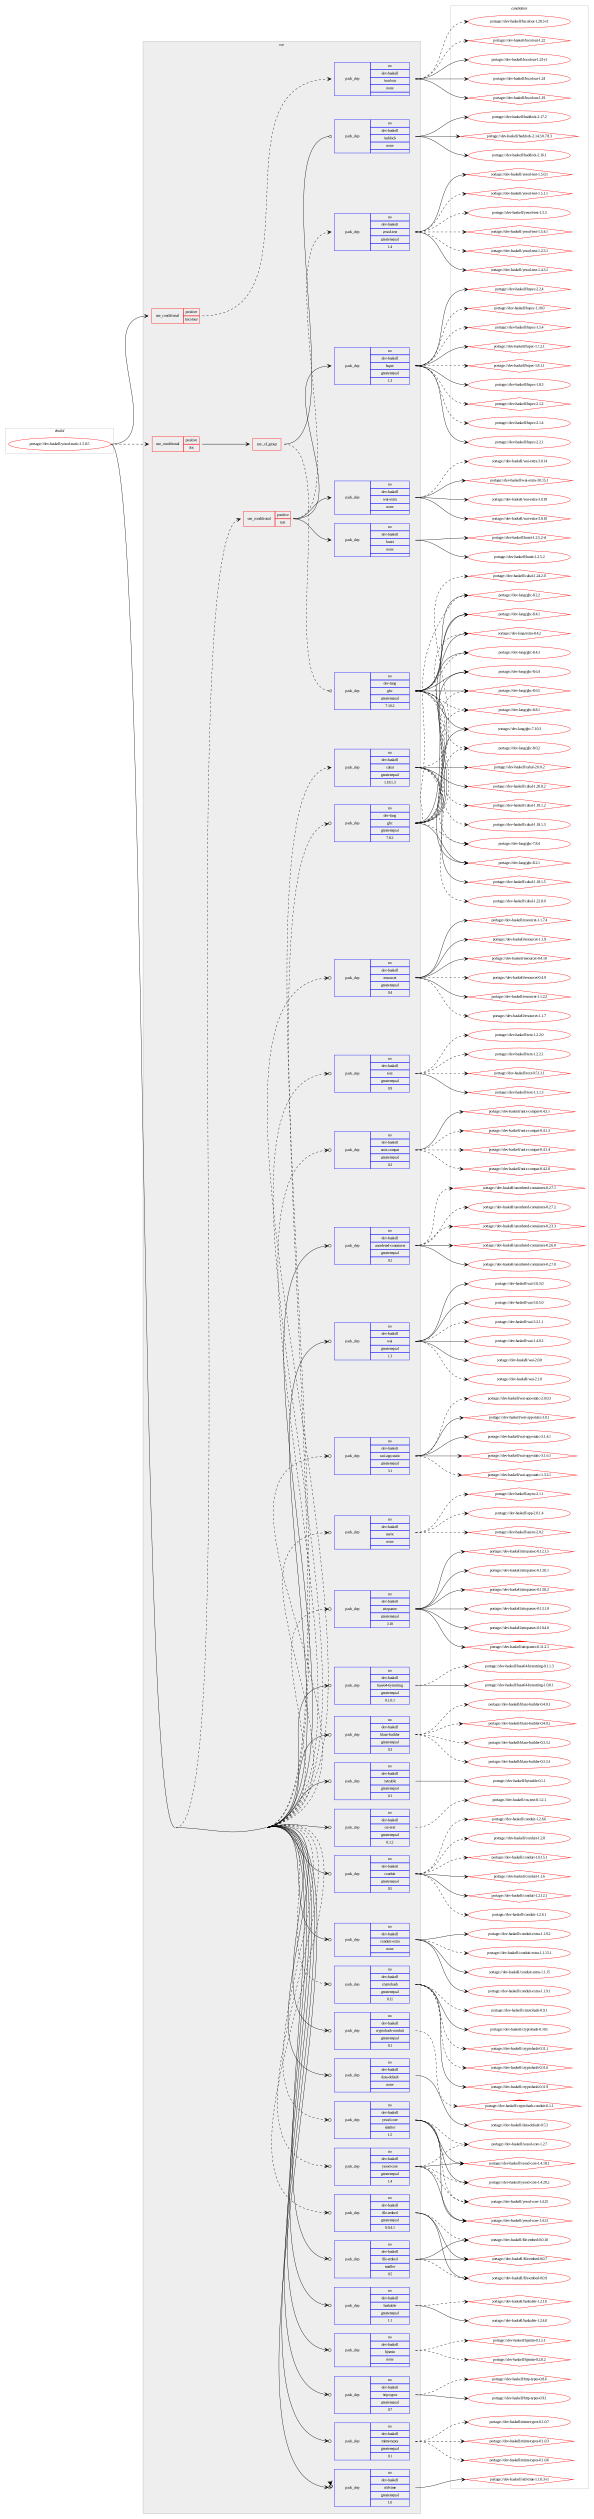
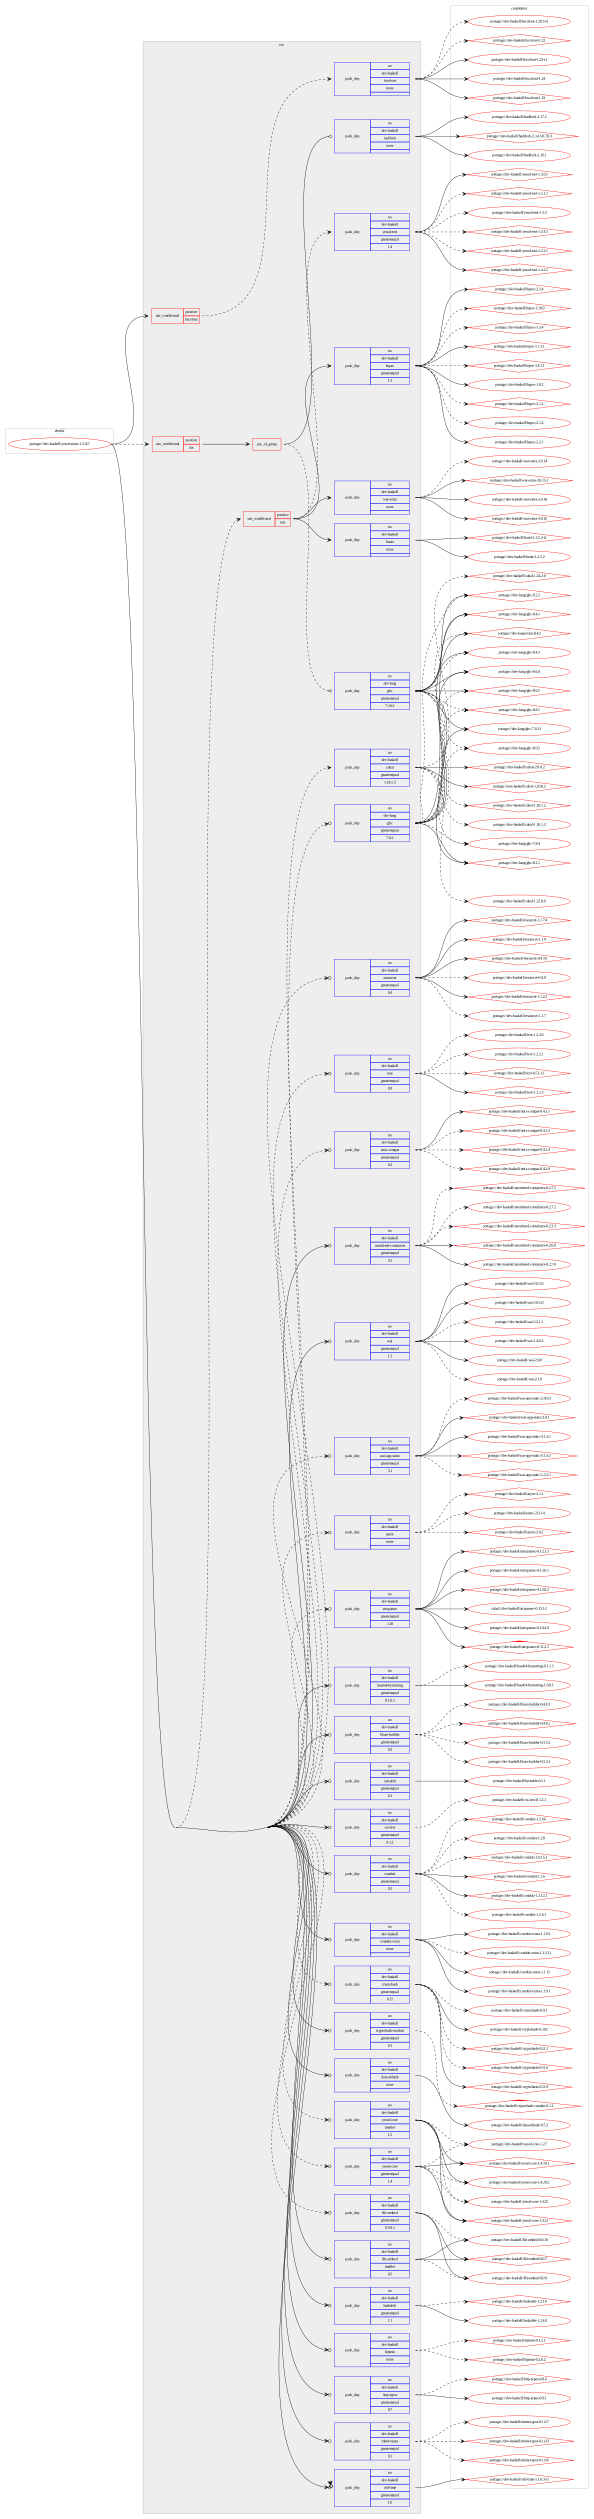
node "portage://dev-haskell/cabal-1.20.0.2": label "portage://dev-haskell/cabal-1.20.0.2" -> "portage://text-haskell/cabal-1.20.0.2"
node "portage://dev-haskell/cabal-1.18.1.5": removed
node "portage://dev-haskell/app-2.0.1.4": label "portage://dev-haskell/app-2.0.1.4" -> "portage://dev-haskell/async-2.0.1.4"
node "portage://dev-haskell/attoparsec-0.13.1.0": label "portage://dev-haskell/attoparsec-0.13.1.0" -> "cabal://dev-haskell/attoparsec-0.13.1.0"
